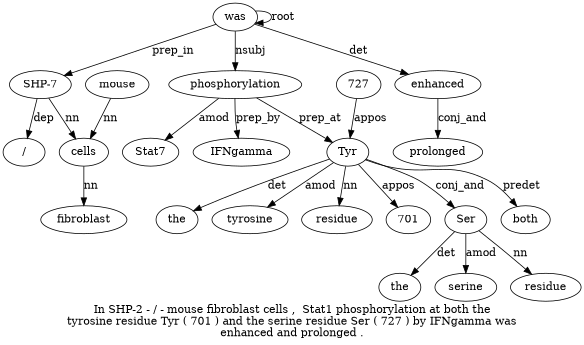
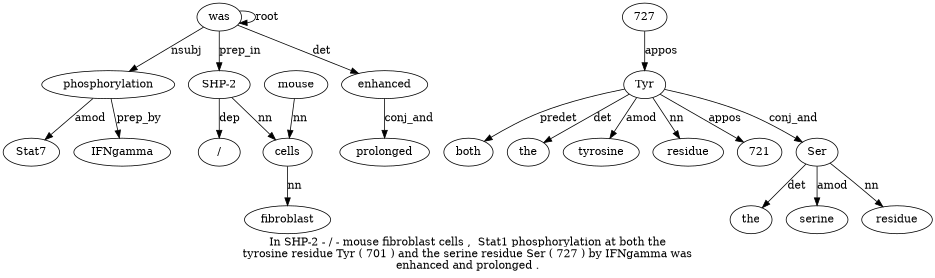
node "SHP-7": label "SHP-7" -> "SHP-2"
edge "phosphorylation" -> "Tyr": removed, label "prep_at"
node "701": label "701" -> "721"
